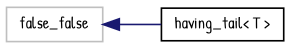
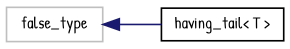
node "false_false": label "false_false" -> "false_type"
